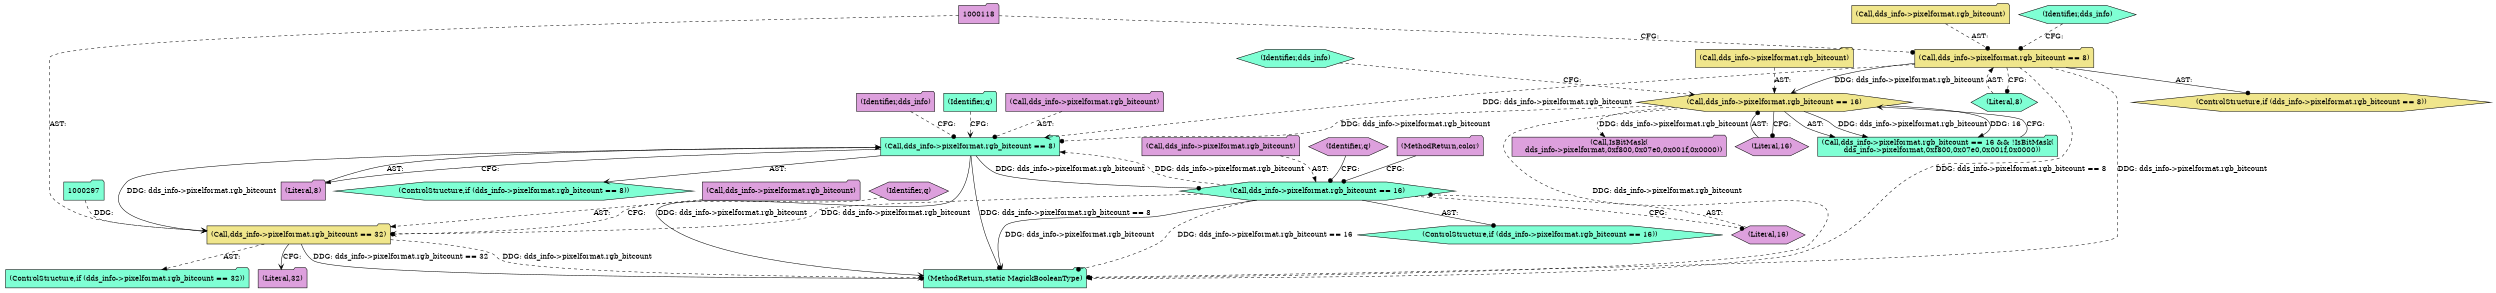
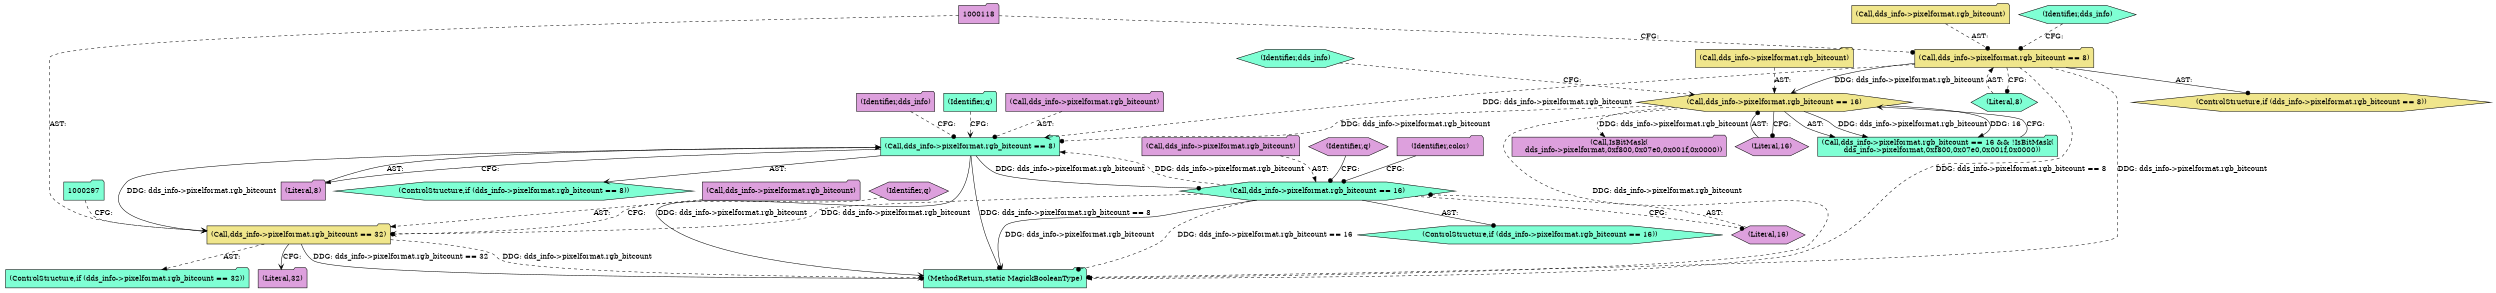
node "(MethodReturn,color)": label "(MethodReturn,color)" -> "(Identifier,color)"
edge "1000297" -> "(Call,dds_info->pixelformat.rgb_bitcount == 32)": label "DDG: " -> "CFG: "
